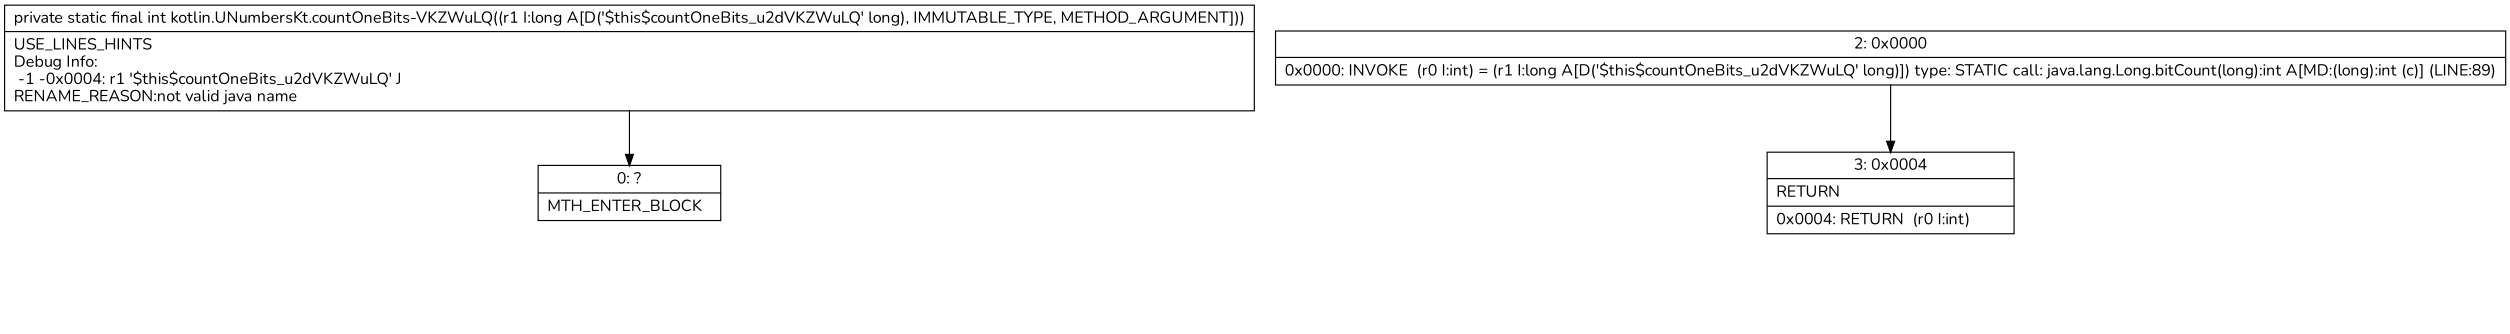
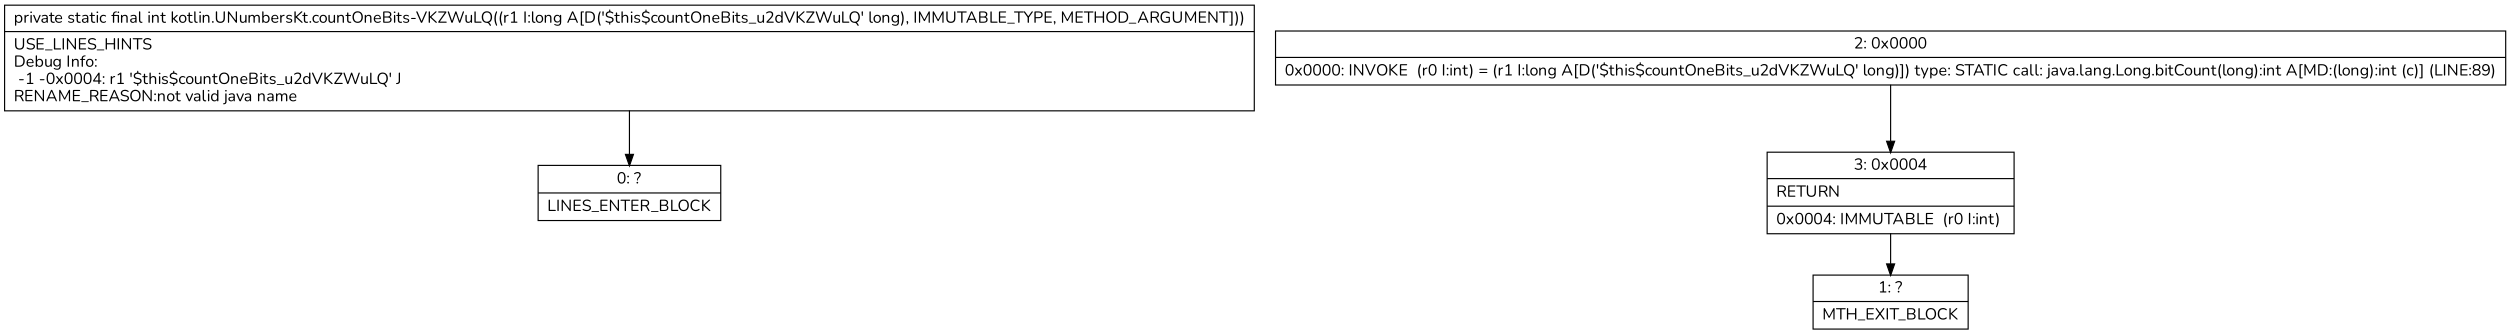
node "0: ?": text "MTH_ENTER_BLOCK" -> "LINES_ENTER_BLOCK"
node "3: 0x0004": text "0x0004: RETURN  (r0 I:int)" -> "0x0004: IMMUTABLE  (r0 I:int)"
node "1: ?": added
